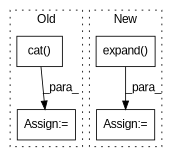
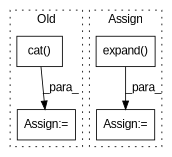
cluster "New": label "New" -> "Assign"
